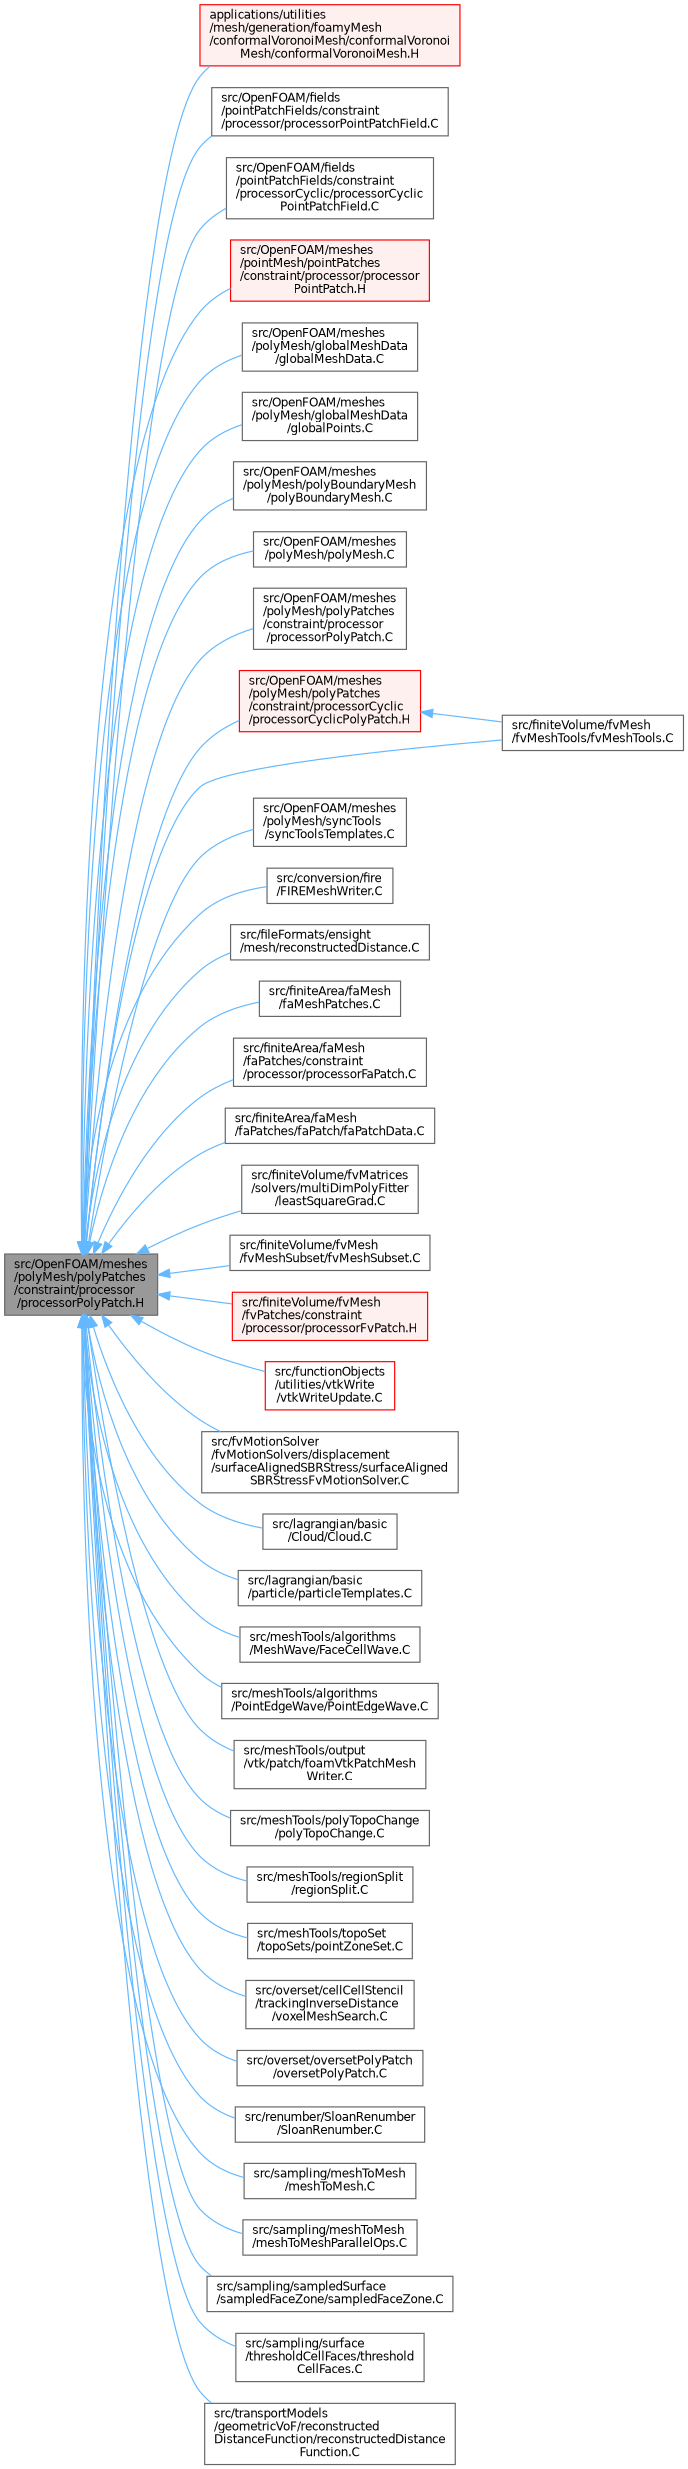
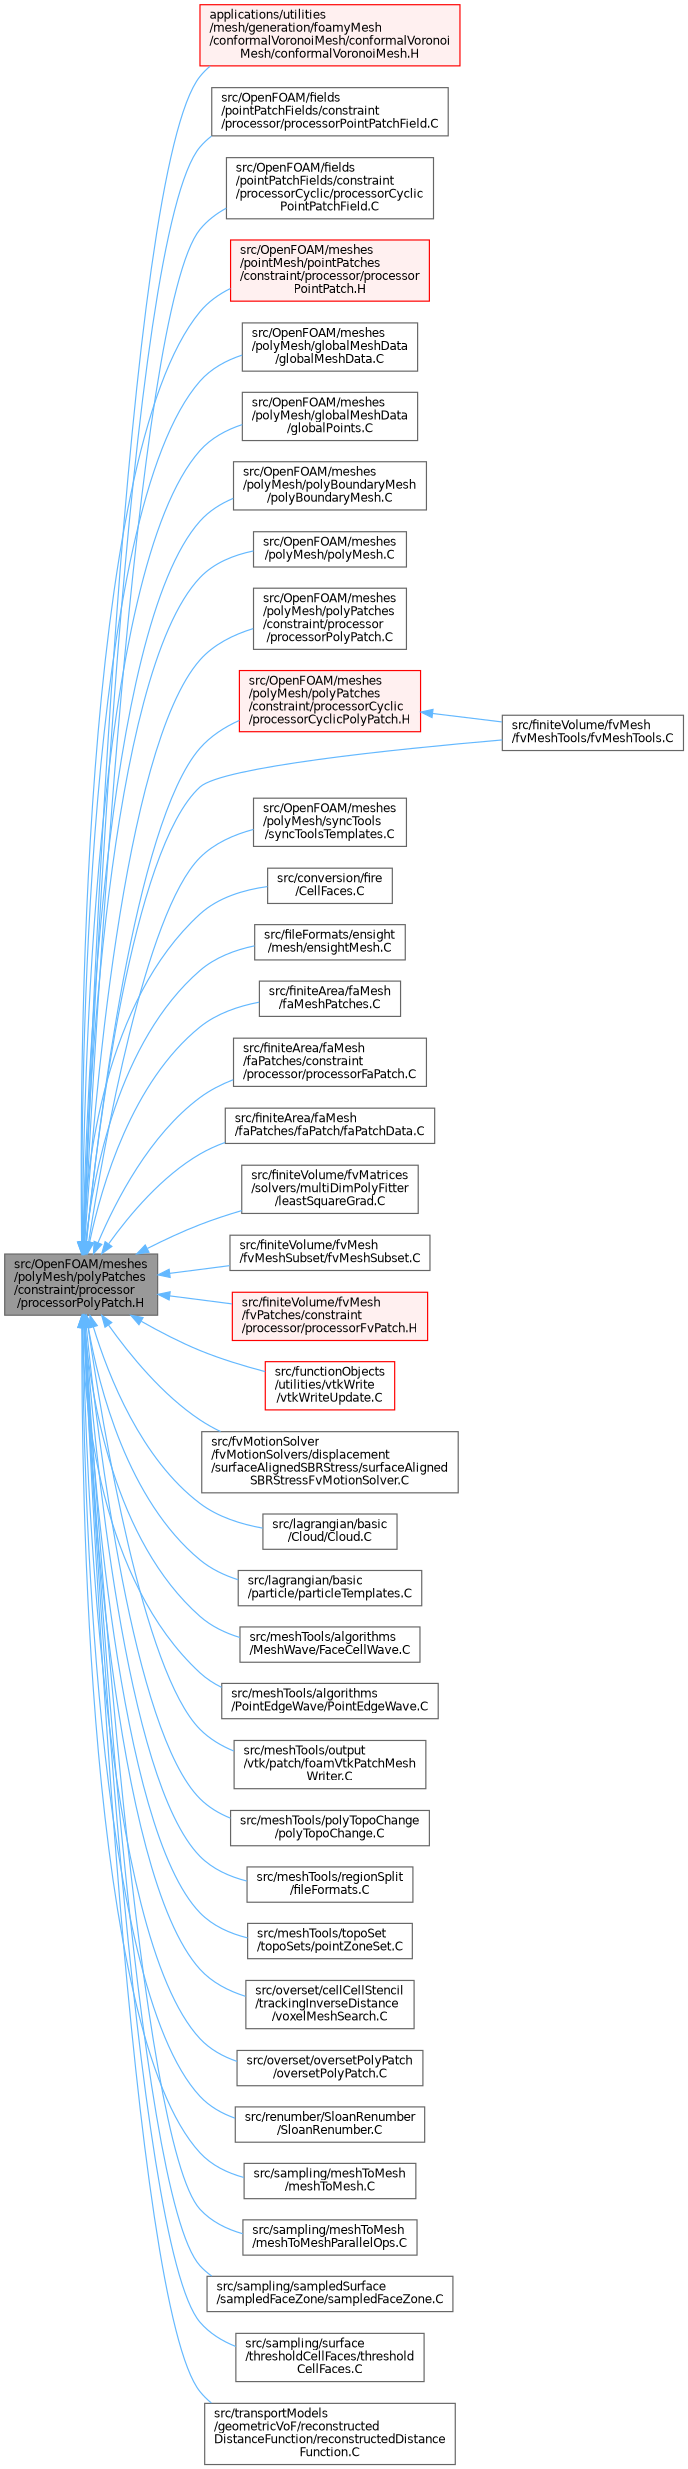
node "src/conversion/fire /FIREMeshWriter.C": label "src/conversion/fire /FIREMeshWriter.C" -> "src/conversion/fire /CellFaces.C"
node "src/fileFormats/ensight /mesh/reconstructedDistance.C": label "src/fileFormats/ensight /mesh/reconstructedDistance.C" -> "src/fileFormats/ensight /mesh/ensightMesh.C"
node "src/meshTools/regionSplit /regionSplit.C": label "src/meshTools/regionSplit /regionSplit.C" -> "src/meshTools/regionSplit /fileFormats.C"
